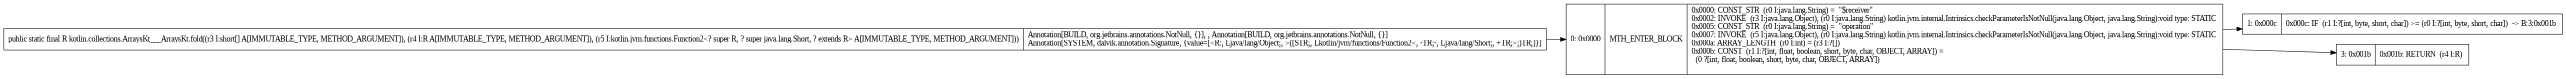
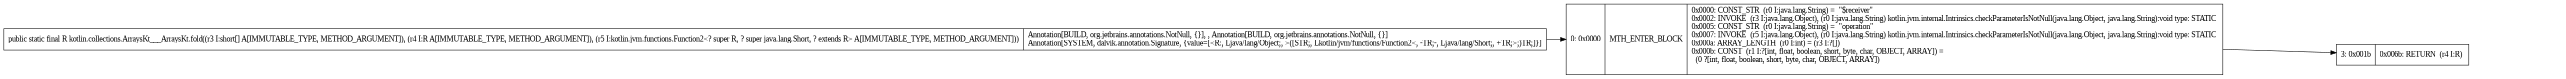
node "1: 0x000c": removed
node "3: 0x001b": text "0x001b: RETURN  (r4 I:R)" -> "0x006b: RETURN  (r4 I:R)"
